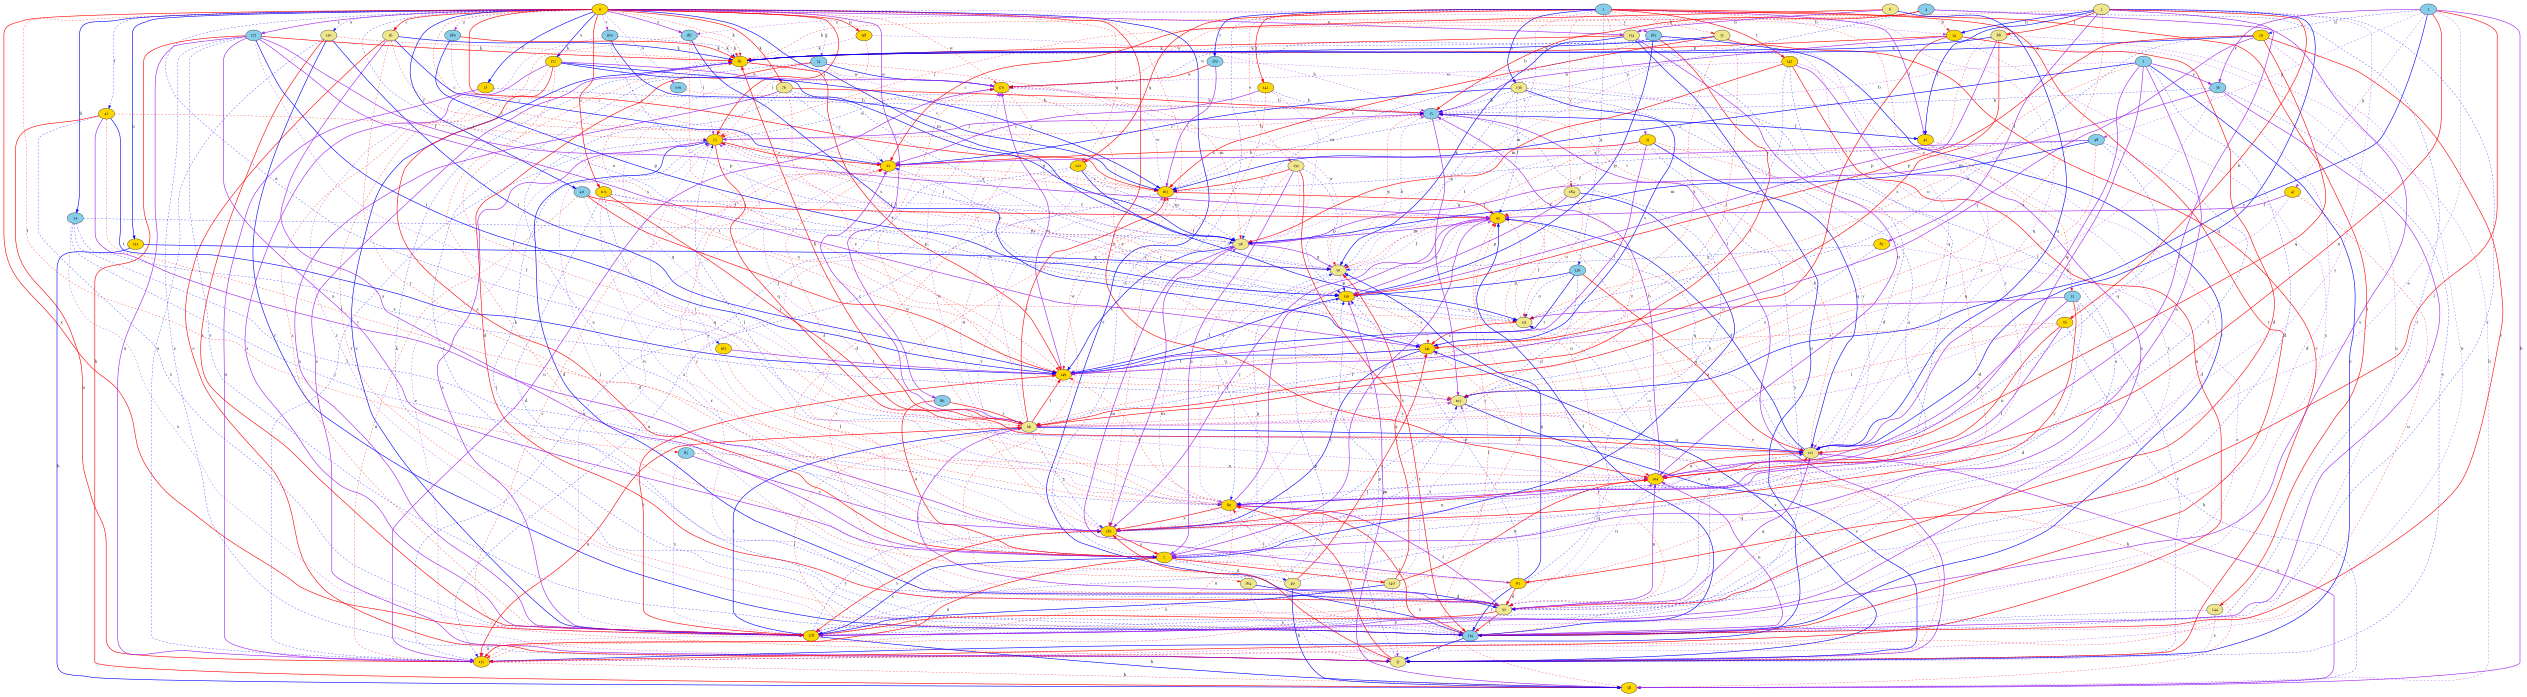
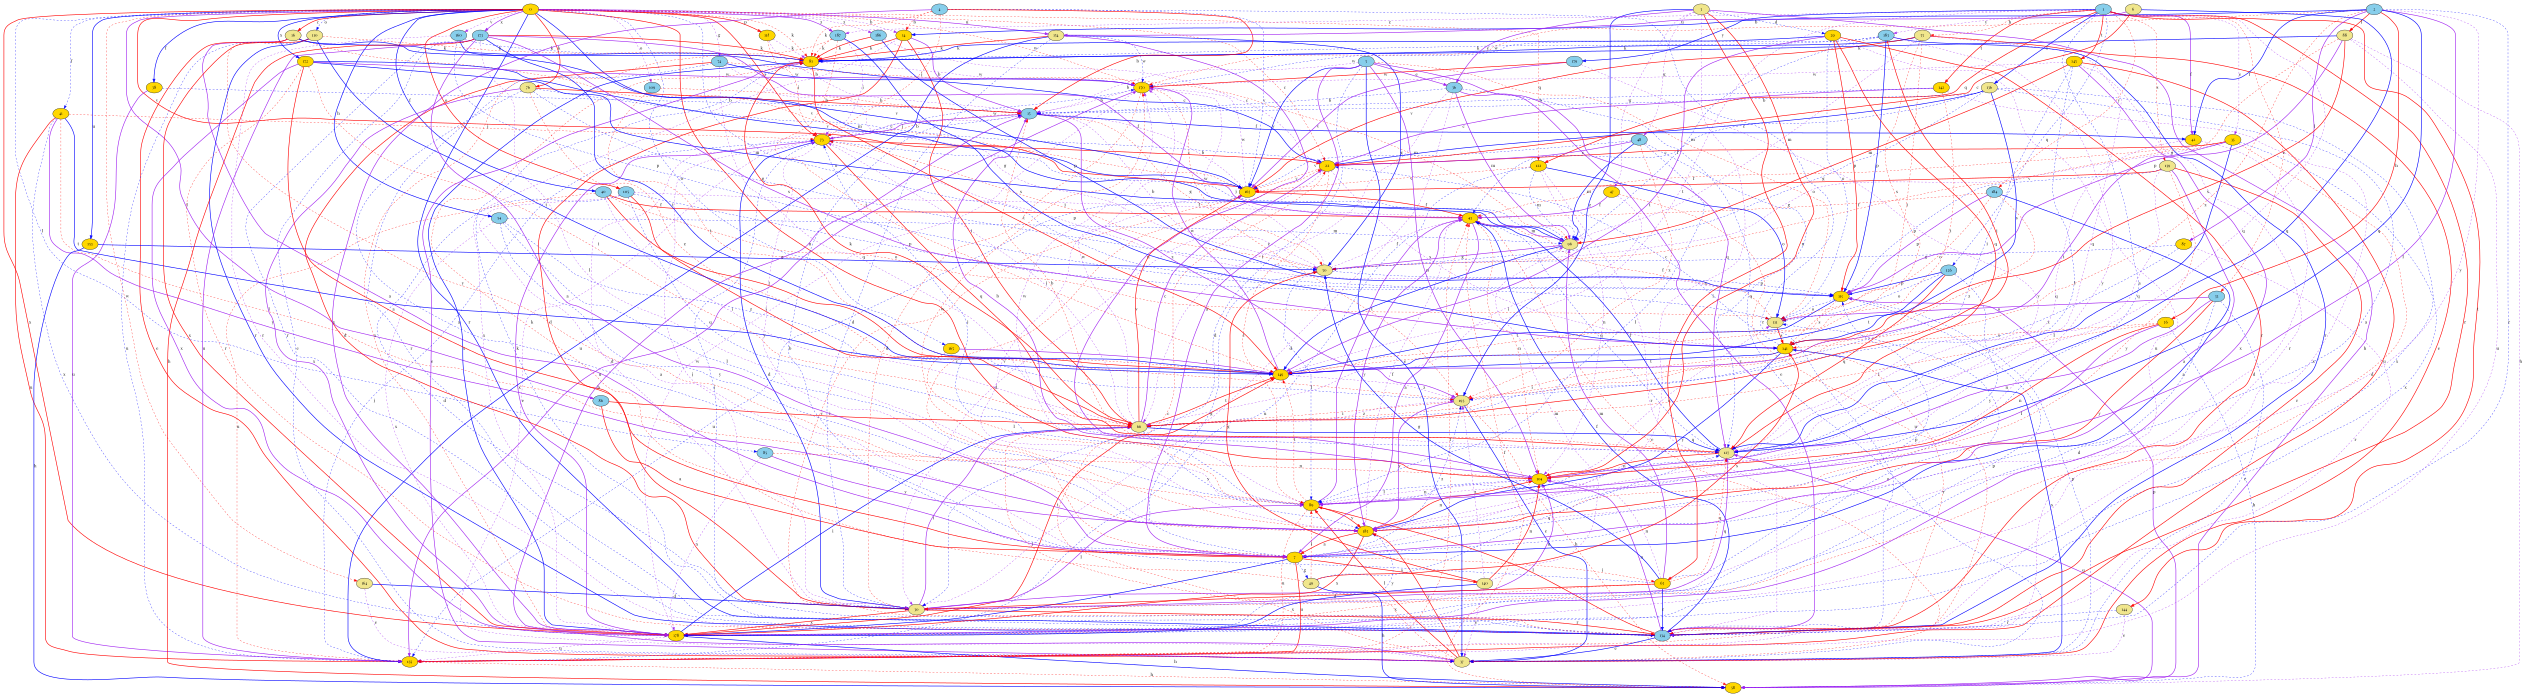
node "2": fillcolor khaki -> skyblue
node "3": fillcolor skyblue -> khaki
edge "154" -> "170": added, label "w"
edge "172" -> "96": label "r" -> "m"
node "105": fillcolor gold -> skyblue
node "184": fillcolor khaki -> skyblue
edge "0" -> "85": color red -> blue
edge "96" -> "185": now "193" -> "185"
edge "89" -> "22": reversed
edge "66" -> "155": removed, label "u"
